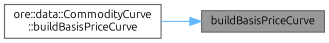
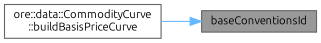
node "buildBasisPriceCurve": label "buildBasisPriceCurve" -> "baseConventionsId"
